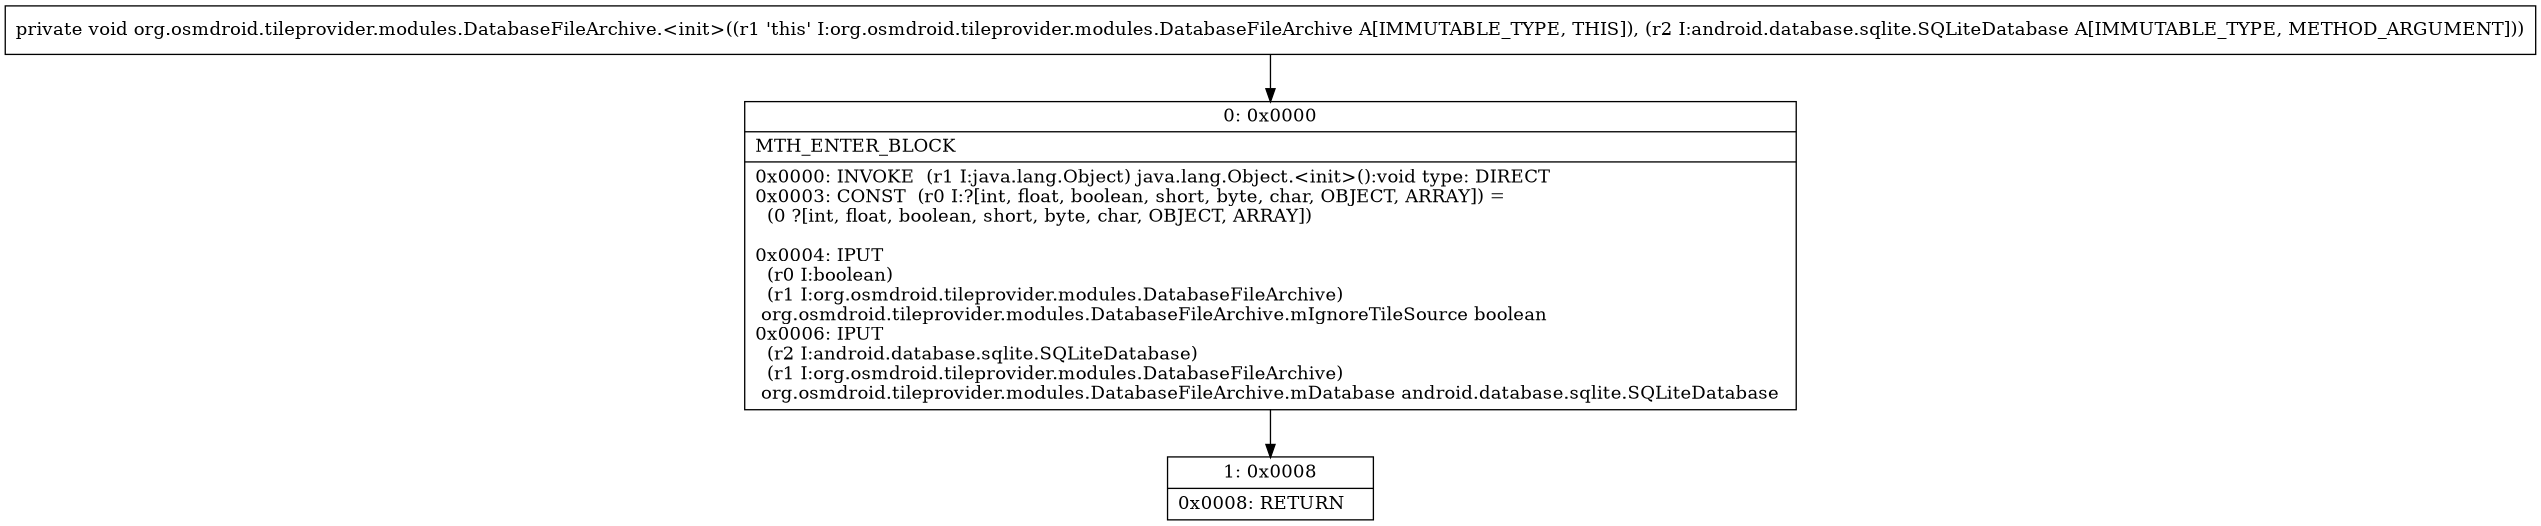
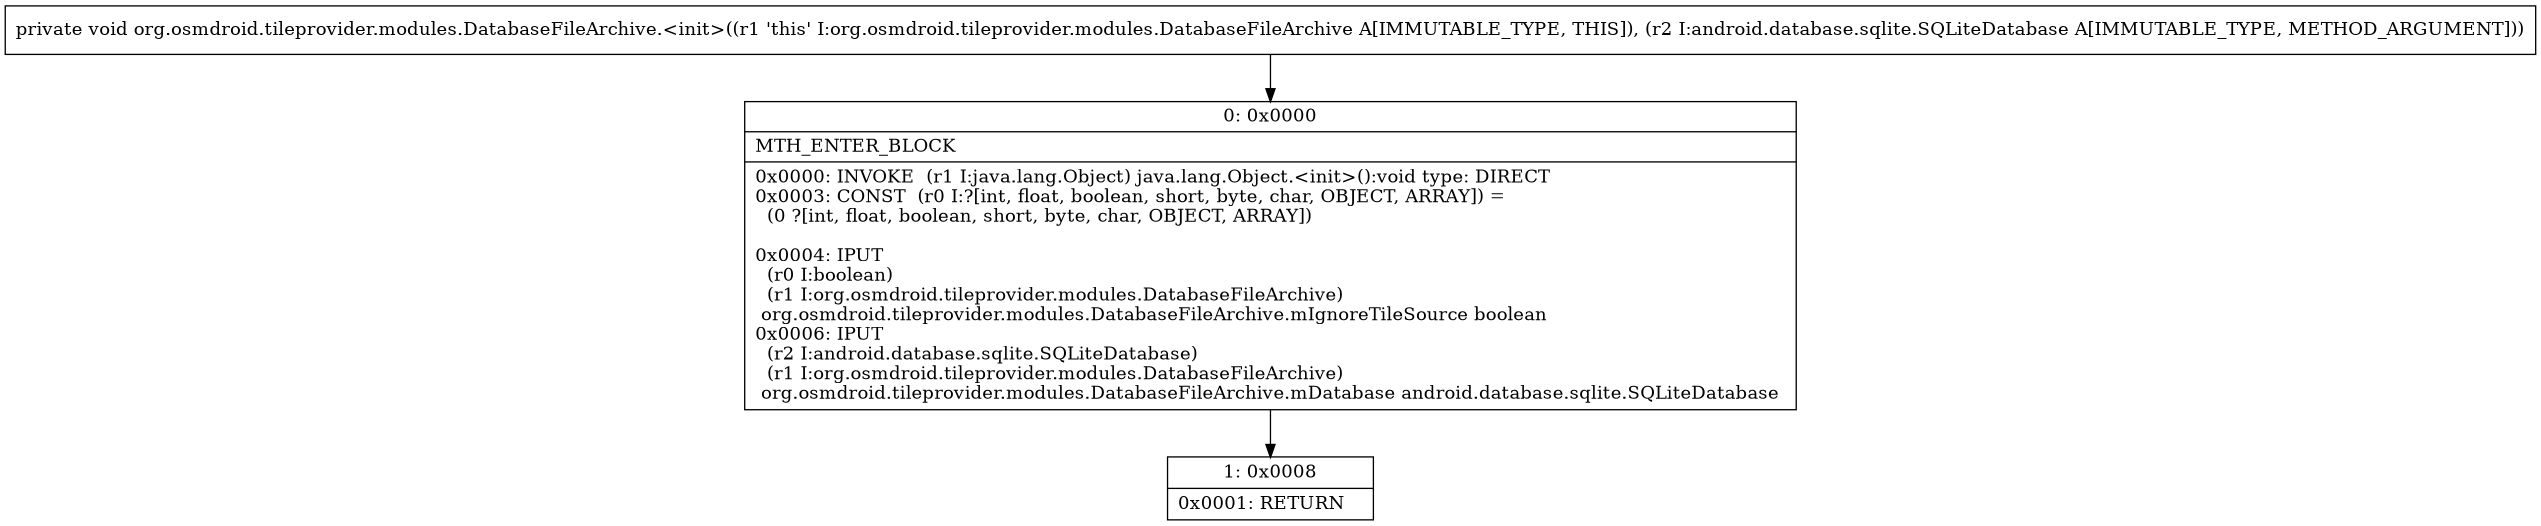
node "1: 0x0008": text "0x0008: RETURN" -> "0x0001: RETURN"
